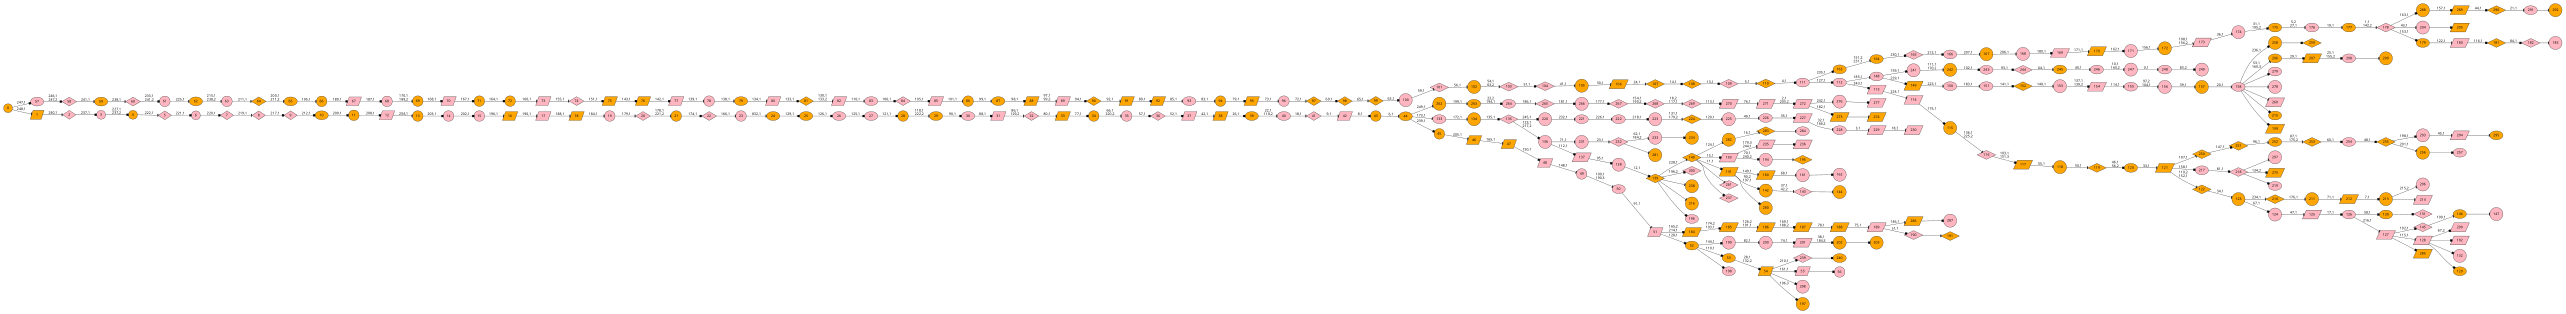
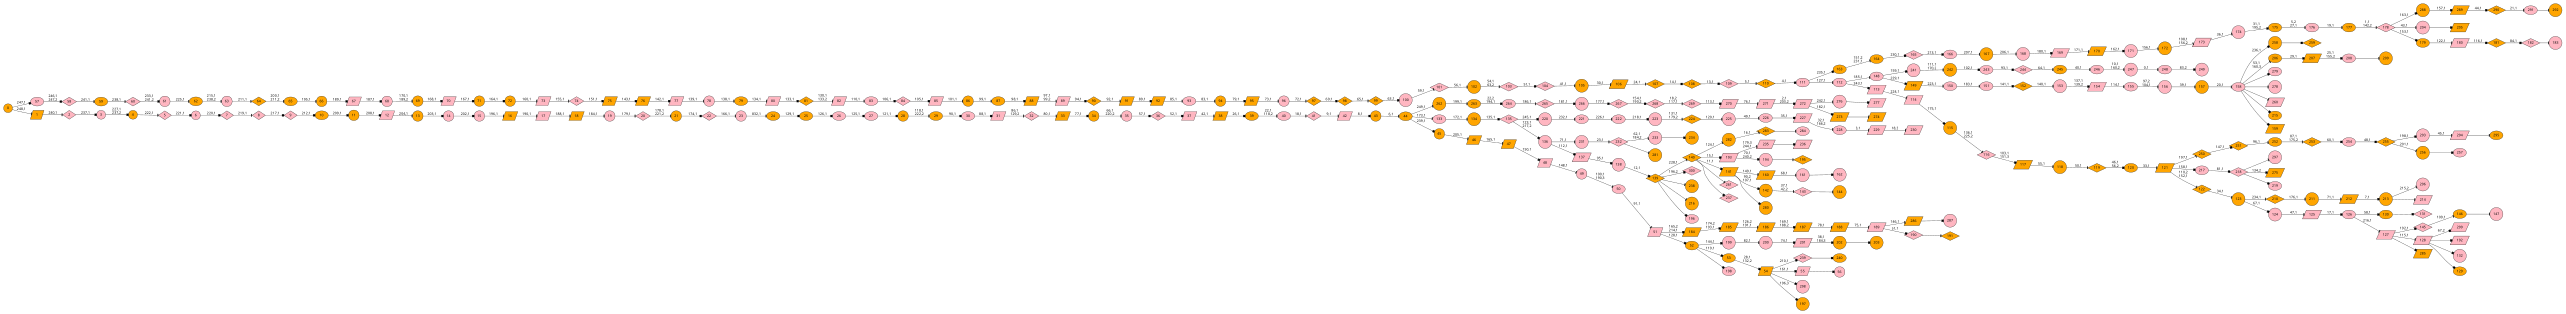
edge "111" -> "112": arrowhead box -> tee
